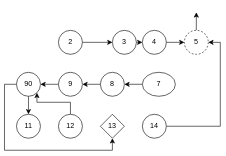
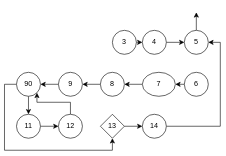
node "2": removed
edge "2" -> "3": removed
node "5": style dashed -> solid
edge "6" -> "7": added
node "6": added
edge "11" -> "12": added
edge "13" -> "14": added
